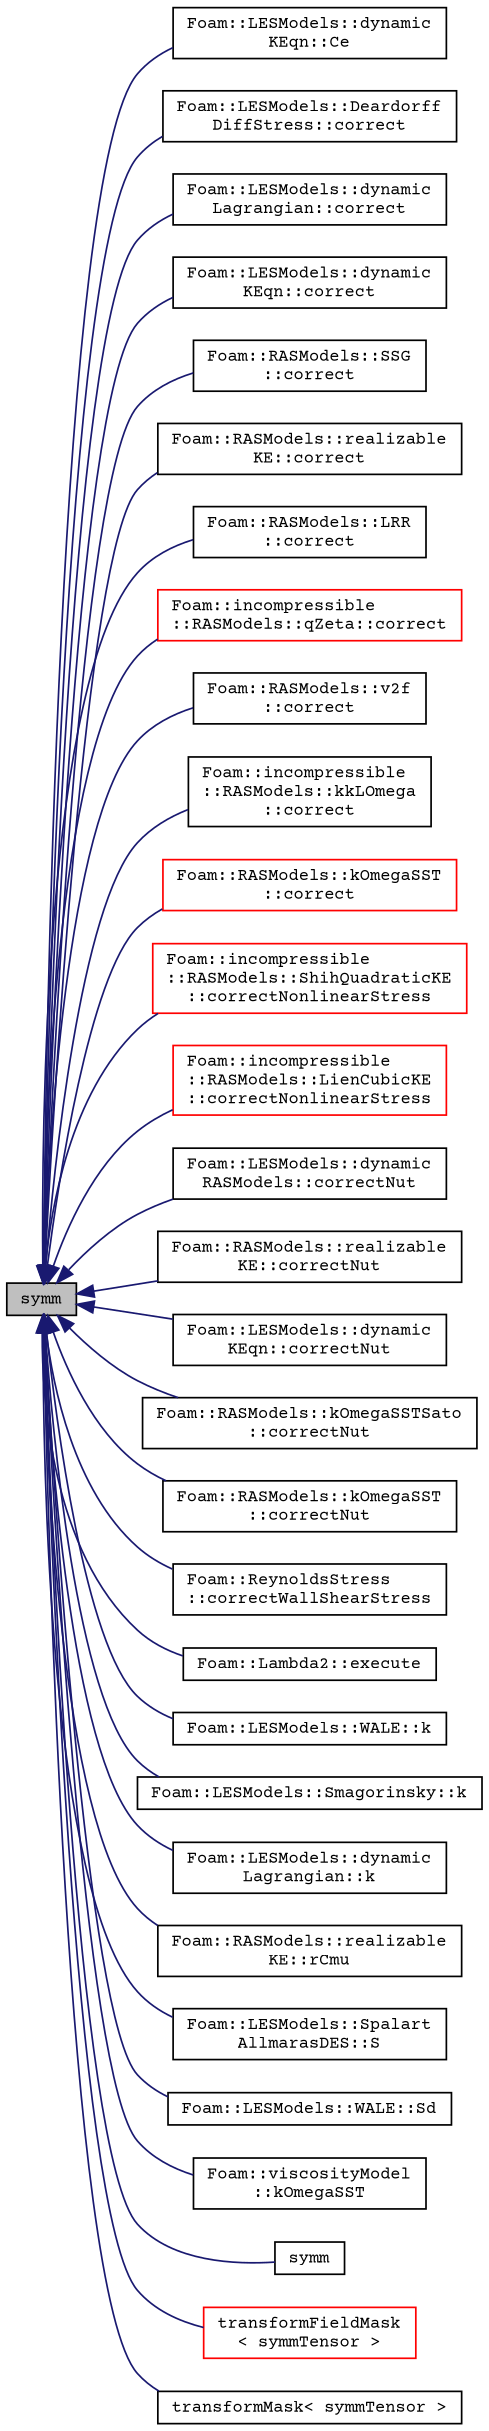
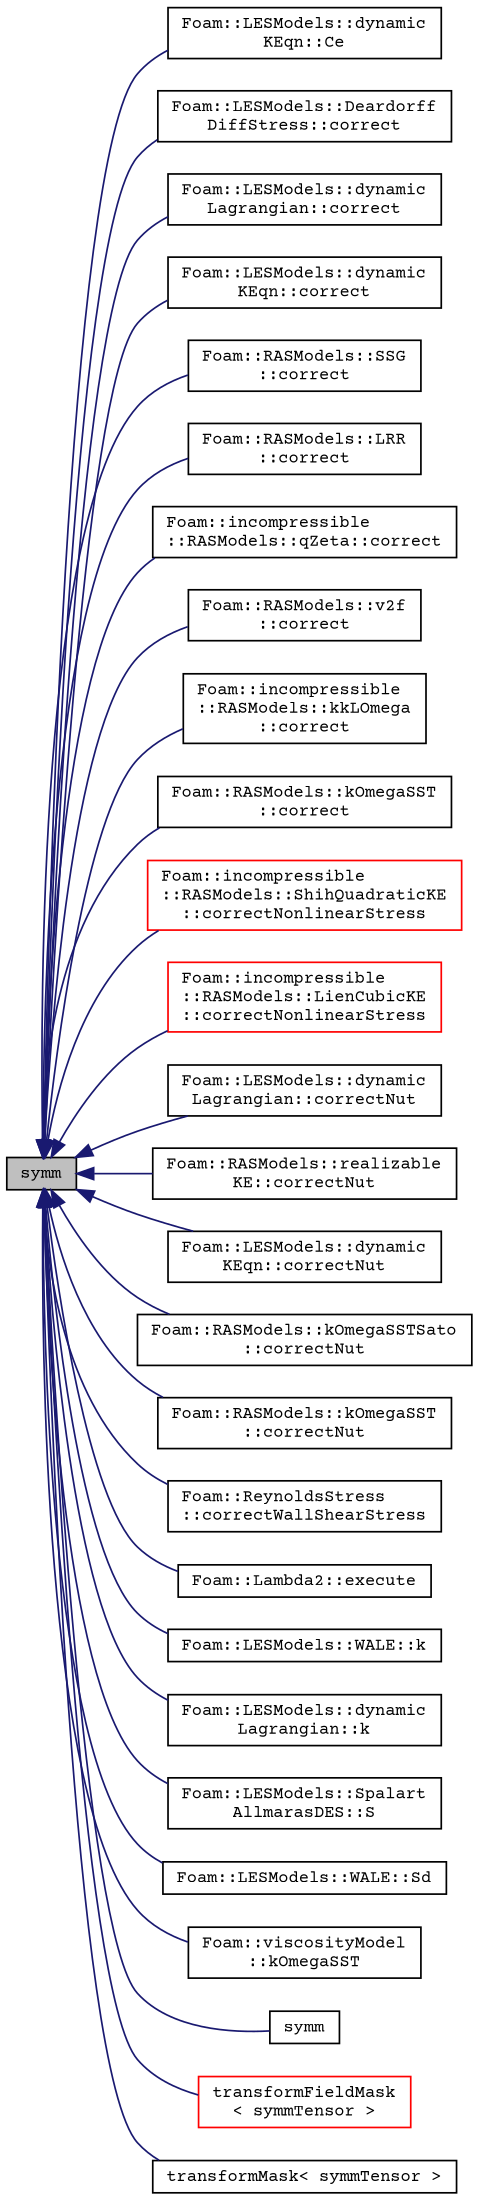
node "Foam::RASModels::realizable KE::correct": removed
node "Foam::incompressible ::RASModels::qZeta::correct": color red -> black
node "Foam::RASModels::kOmegaSST ::correct": color red -> black
node "Foam::LESModels::dynamic RASModels::correctNut": label "Foam::LESModels::dynamic RASModels::correctNut" -> "Foam::LESModels::dynamic Lagrangian::correctNut"
node "Foam::LESModels::Smagorinsky::k": removed
node "Foam::RASModels::realizable KE::rCmu": removed
